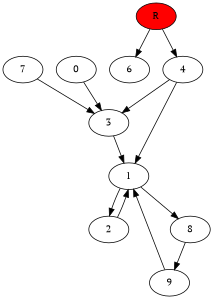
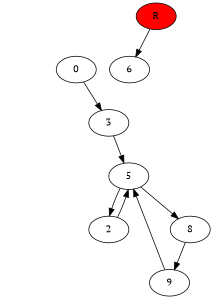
node "7": removed
node "4": removed
node "1": label "1" -> "5"
